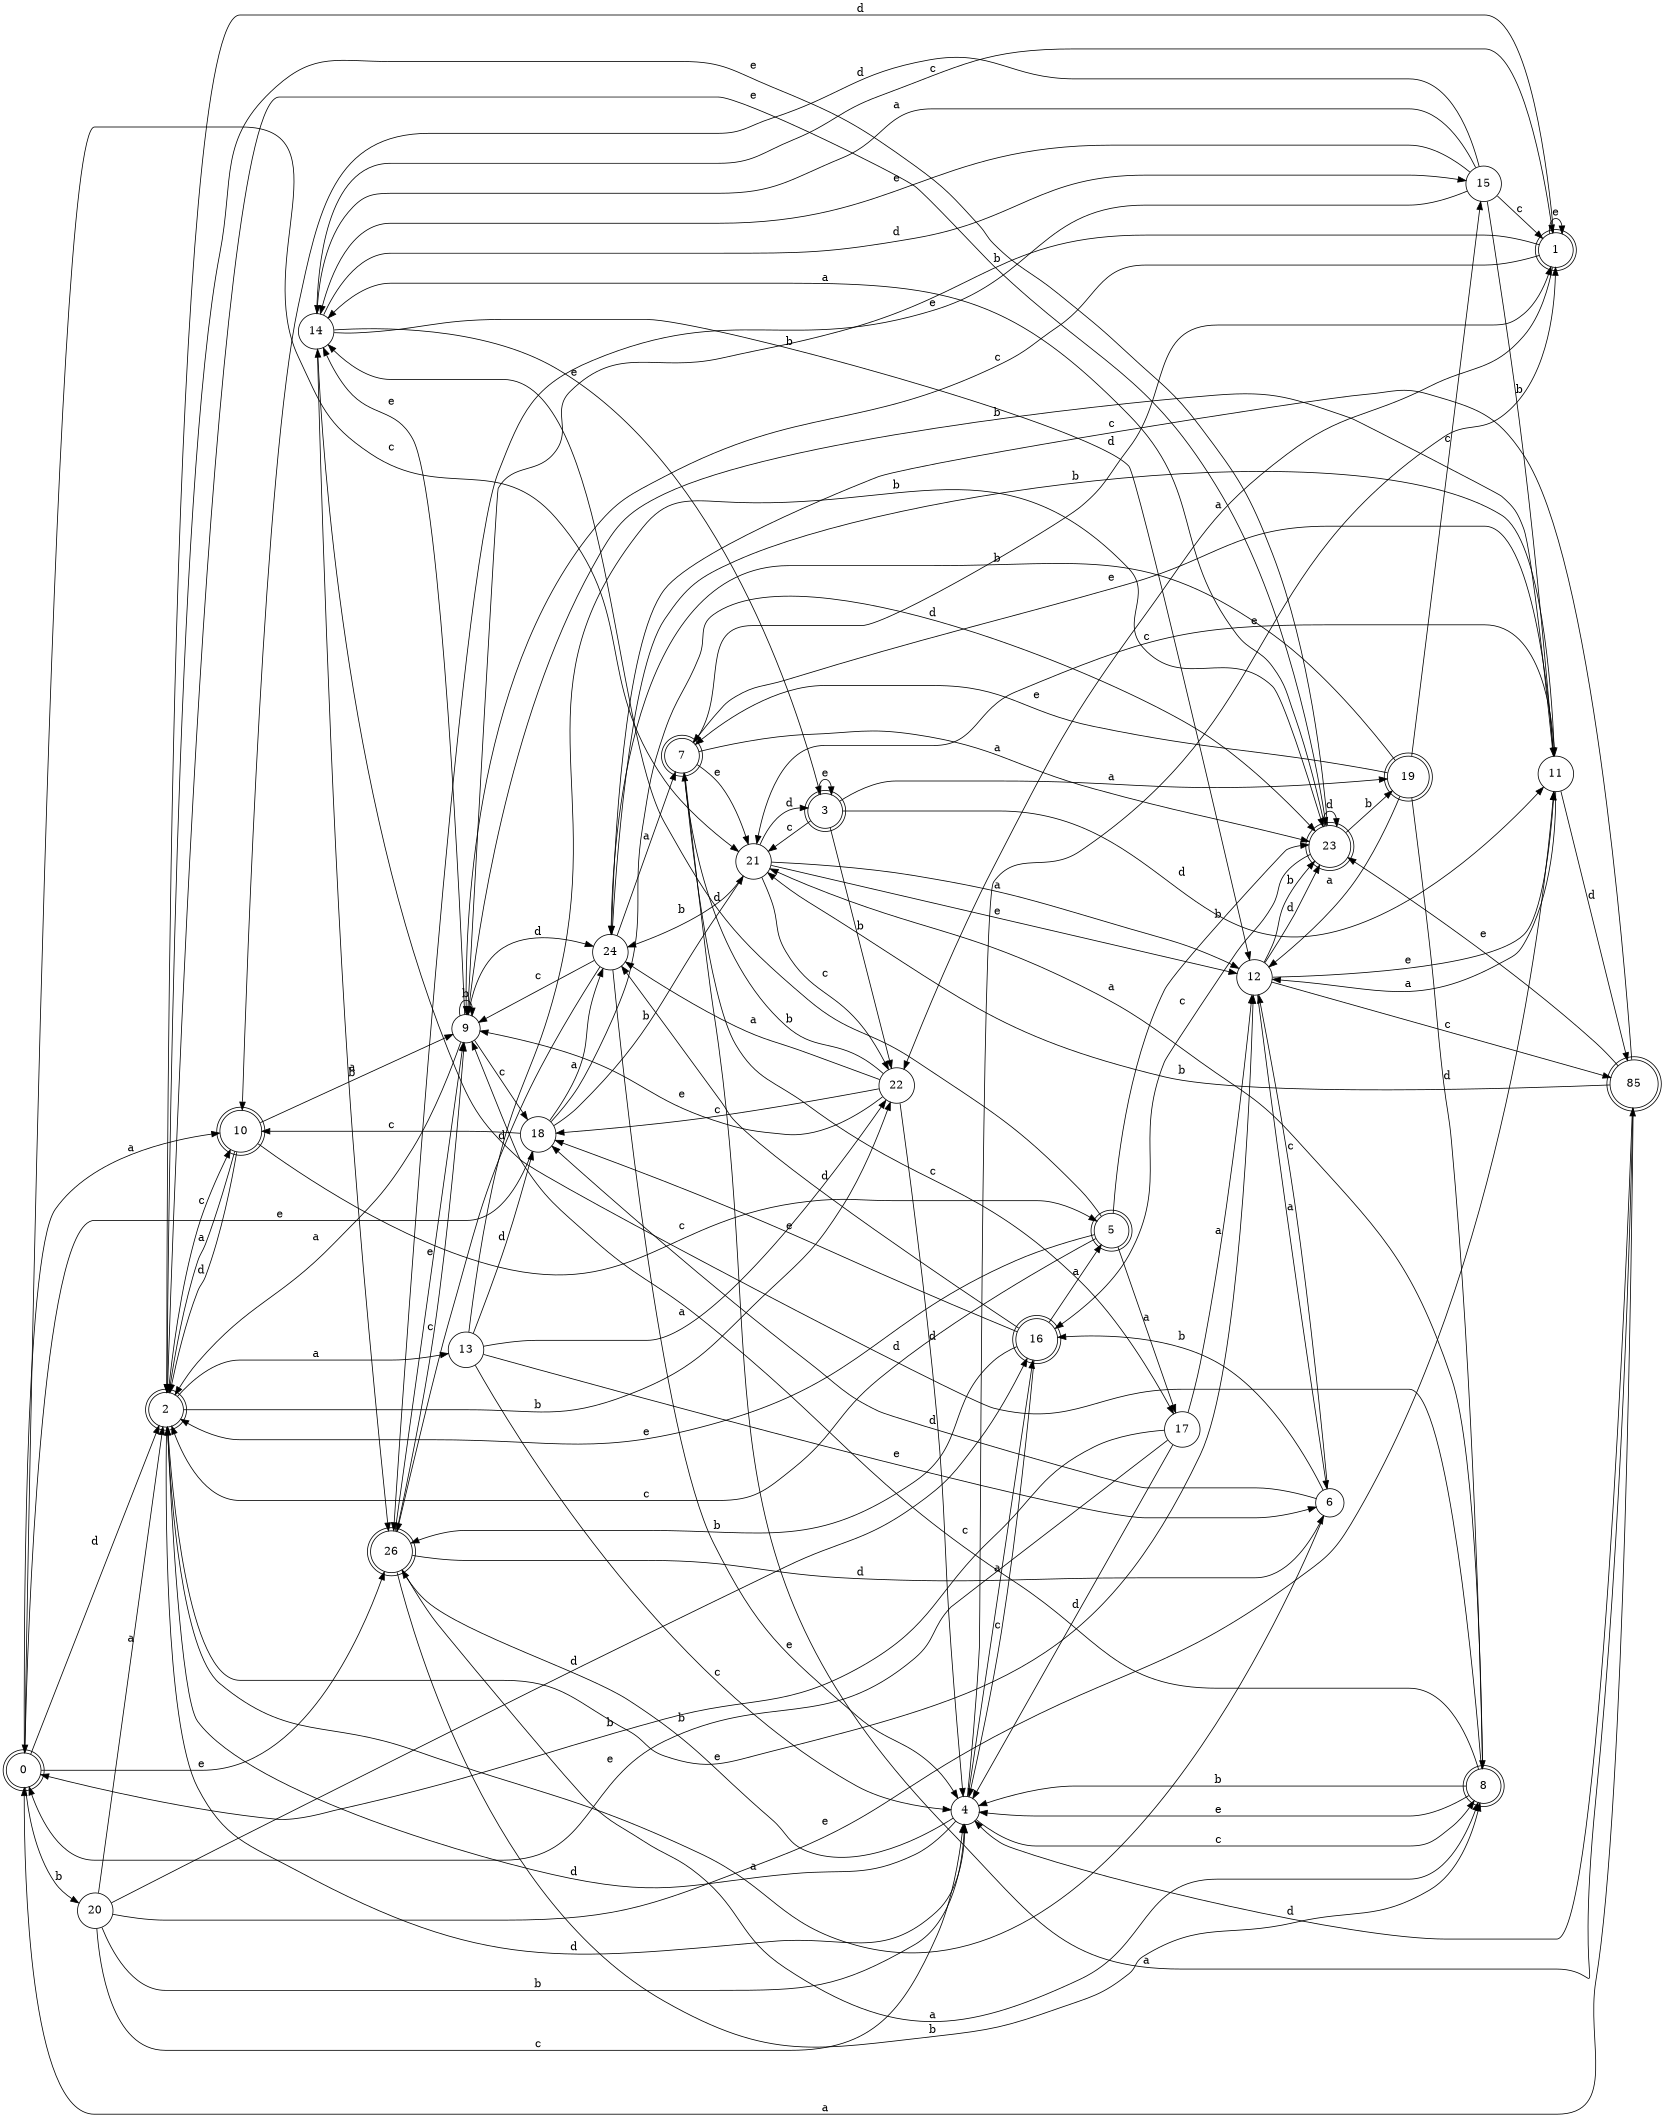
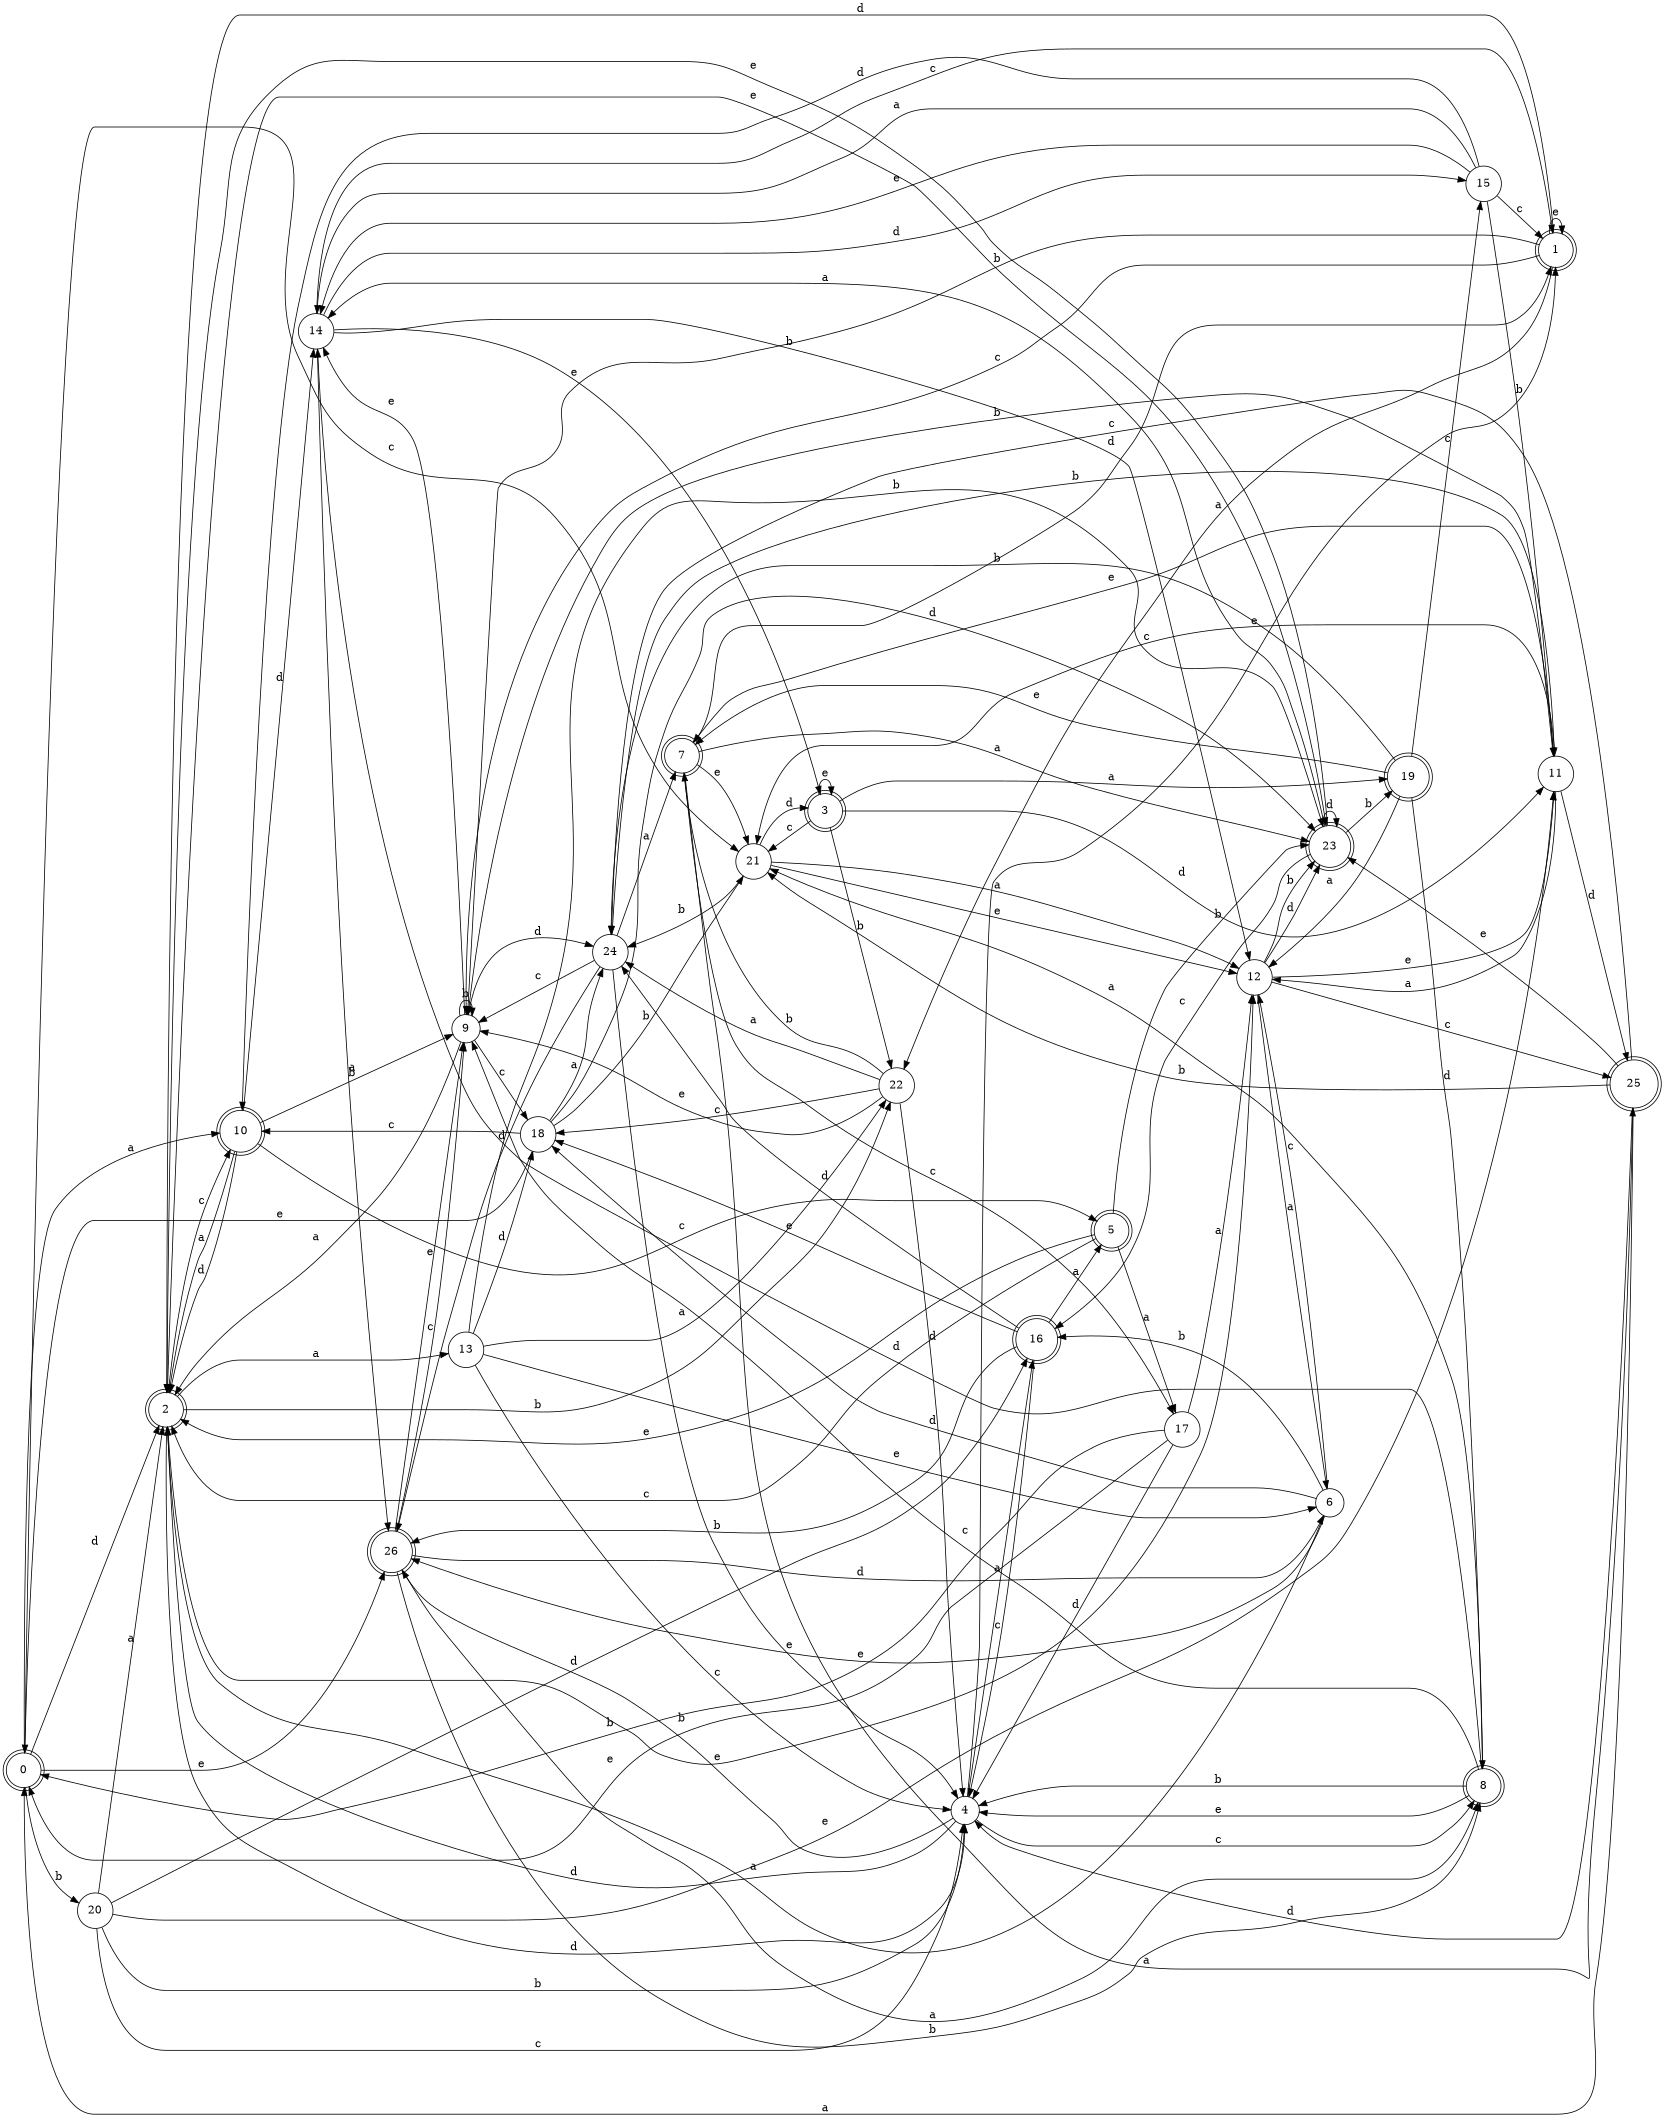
edge "15" -> "26": now "6" -> "26"
edge "5" -> "14": now "10" -> "14"
edge "21" -> "22": removed, label "c"
node "85": label "85" -> "25"
